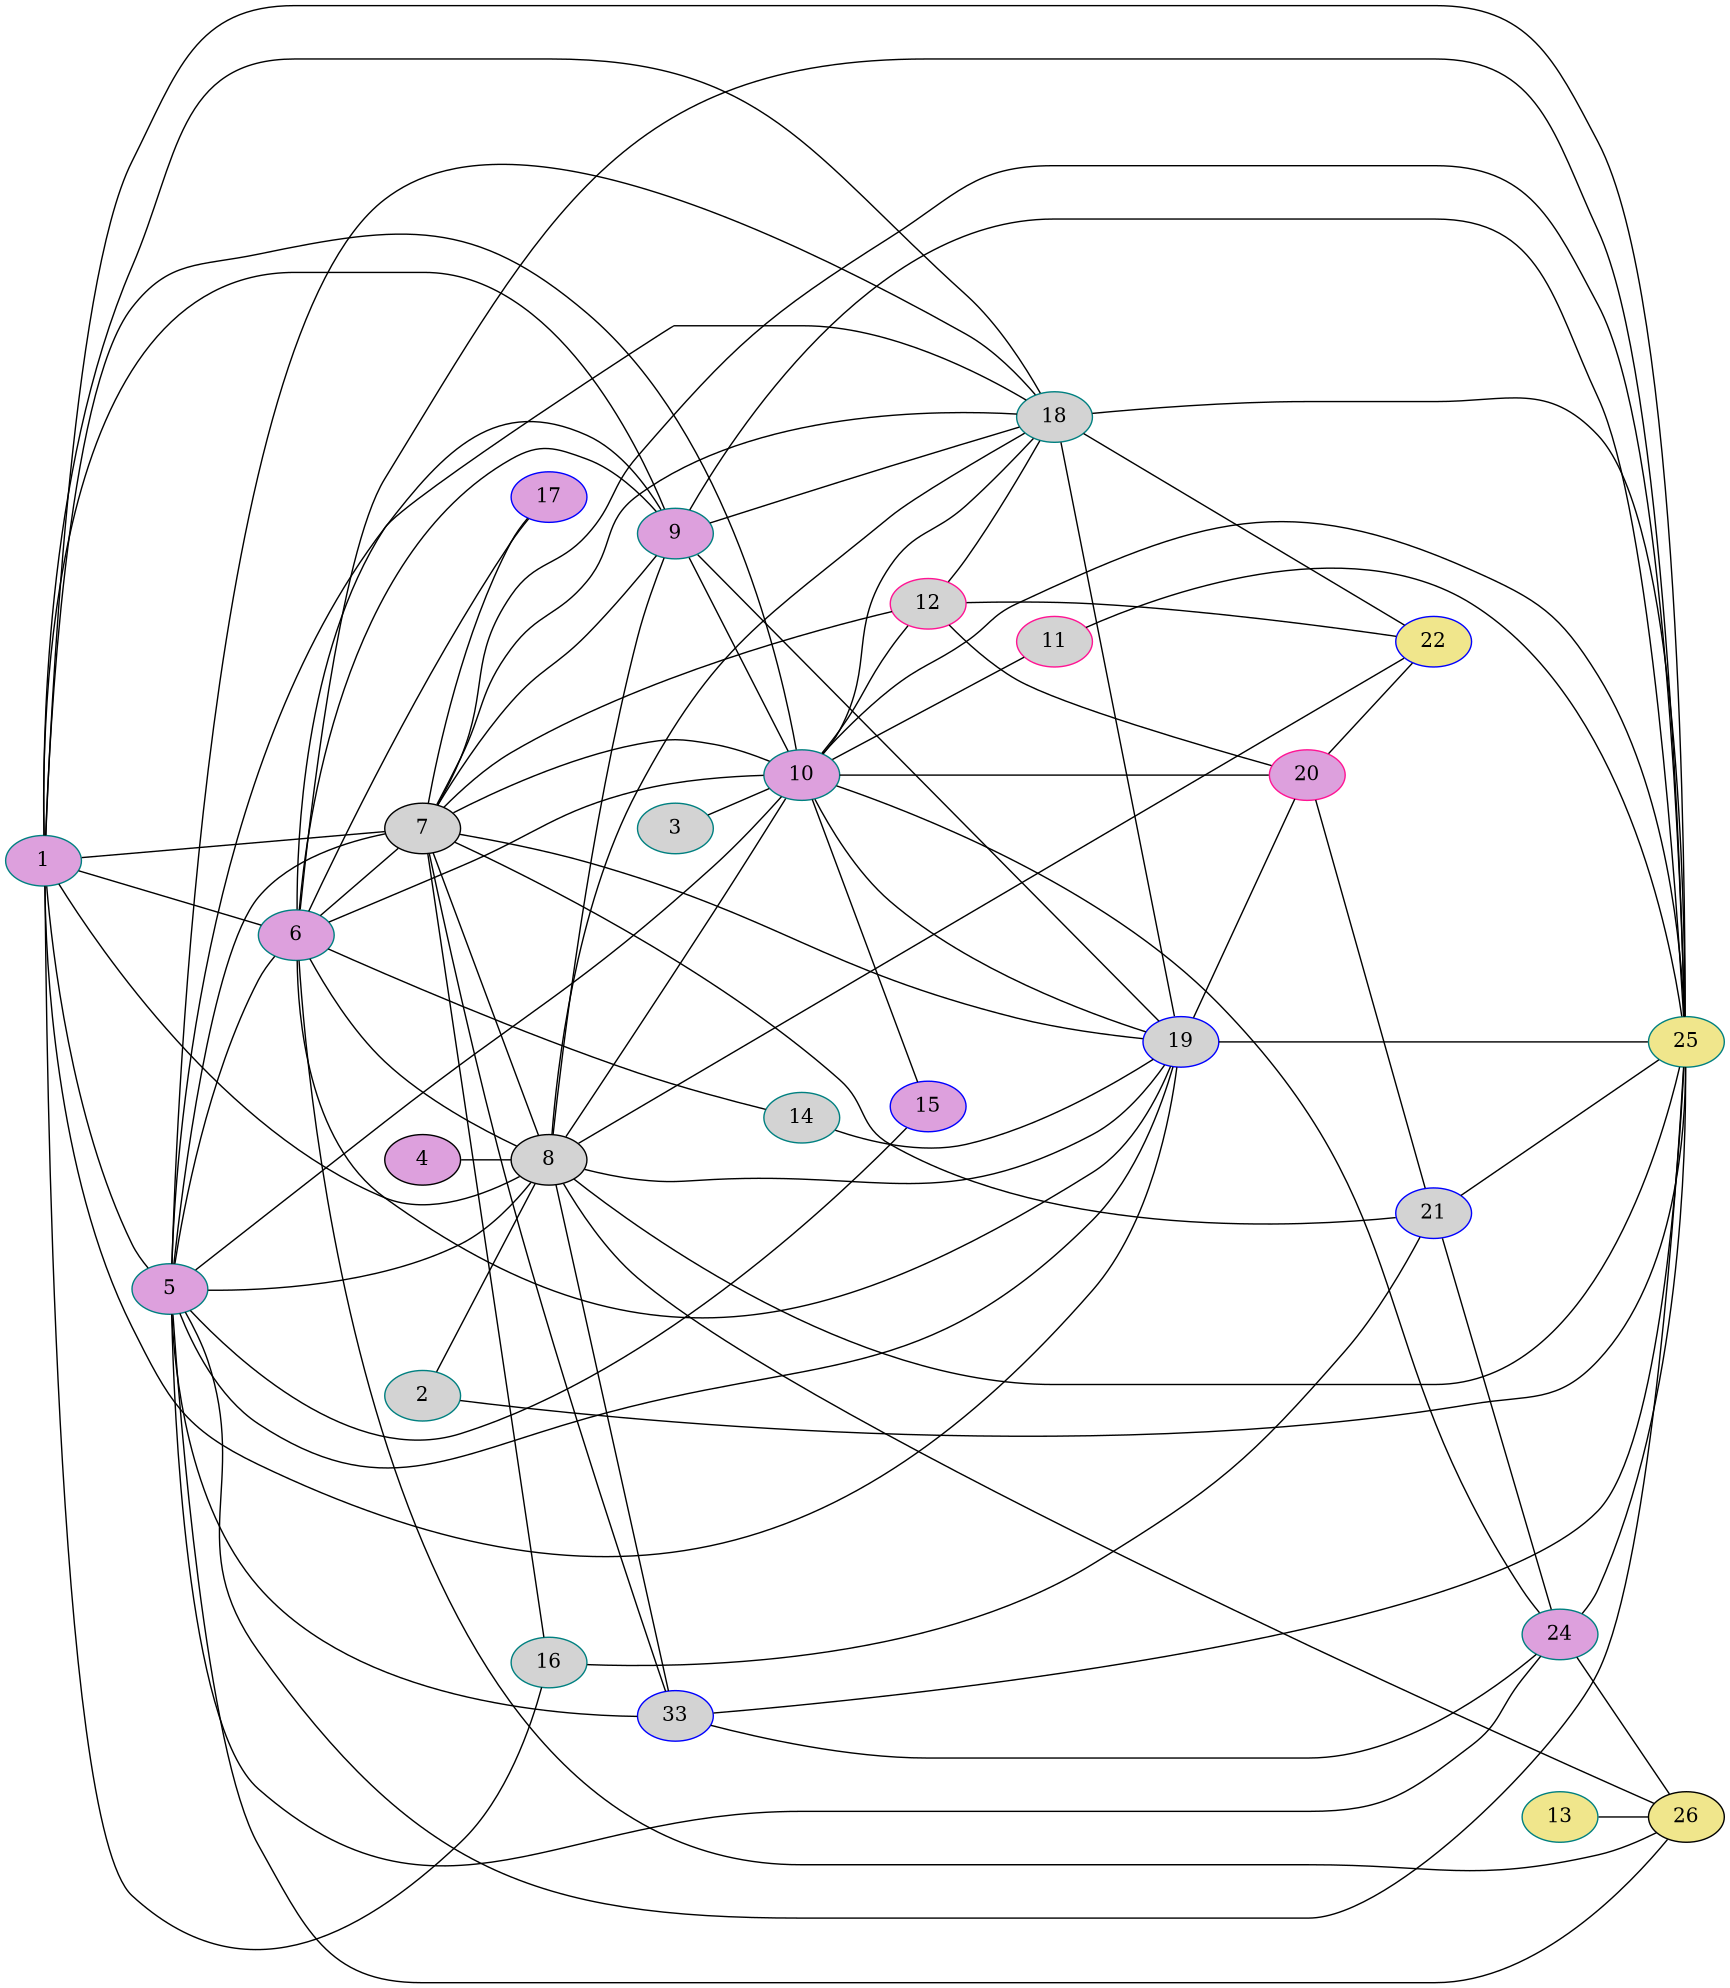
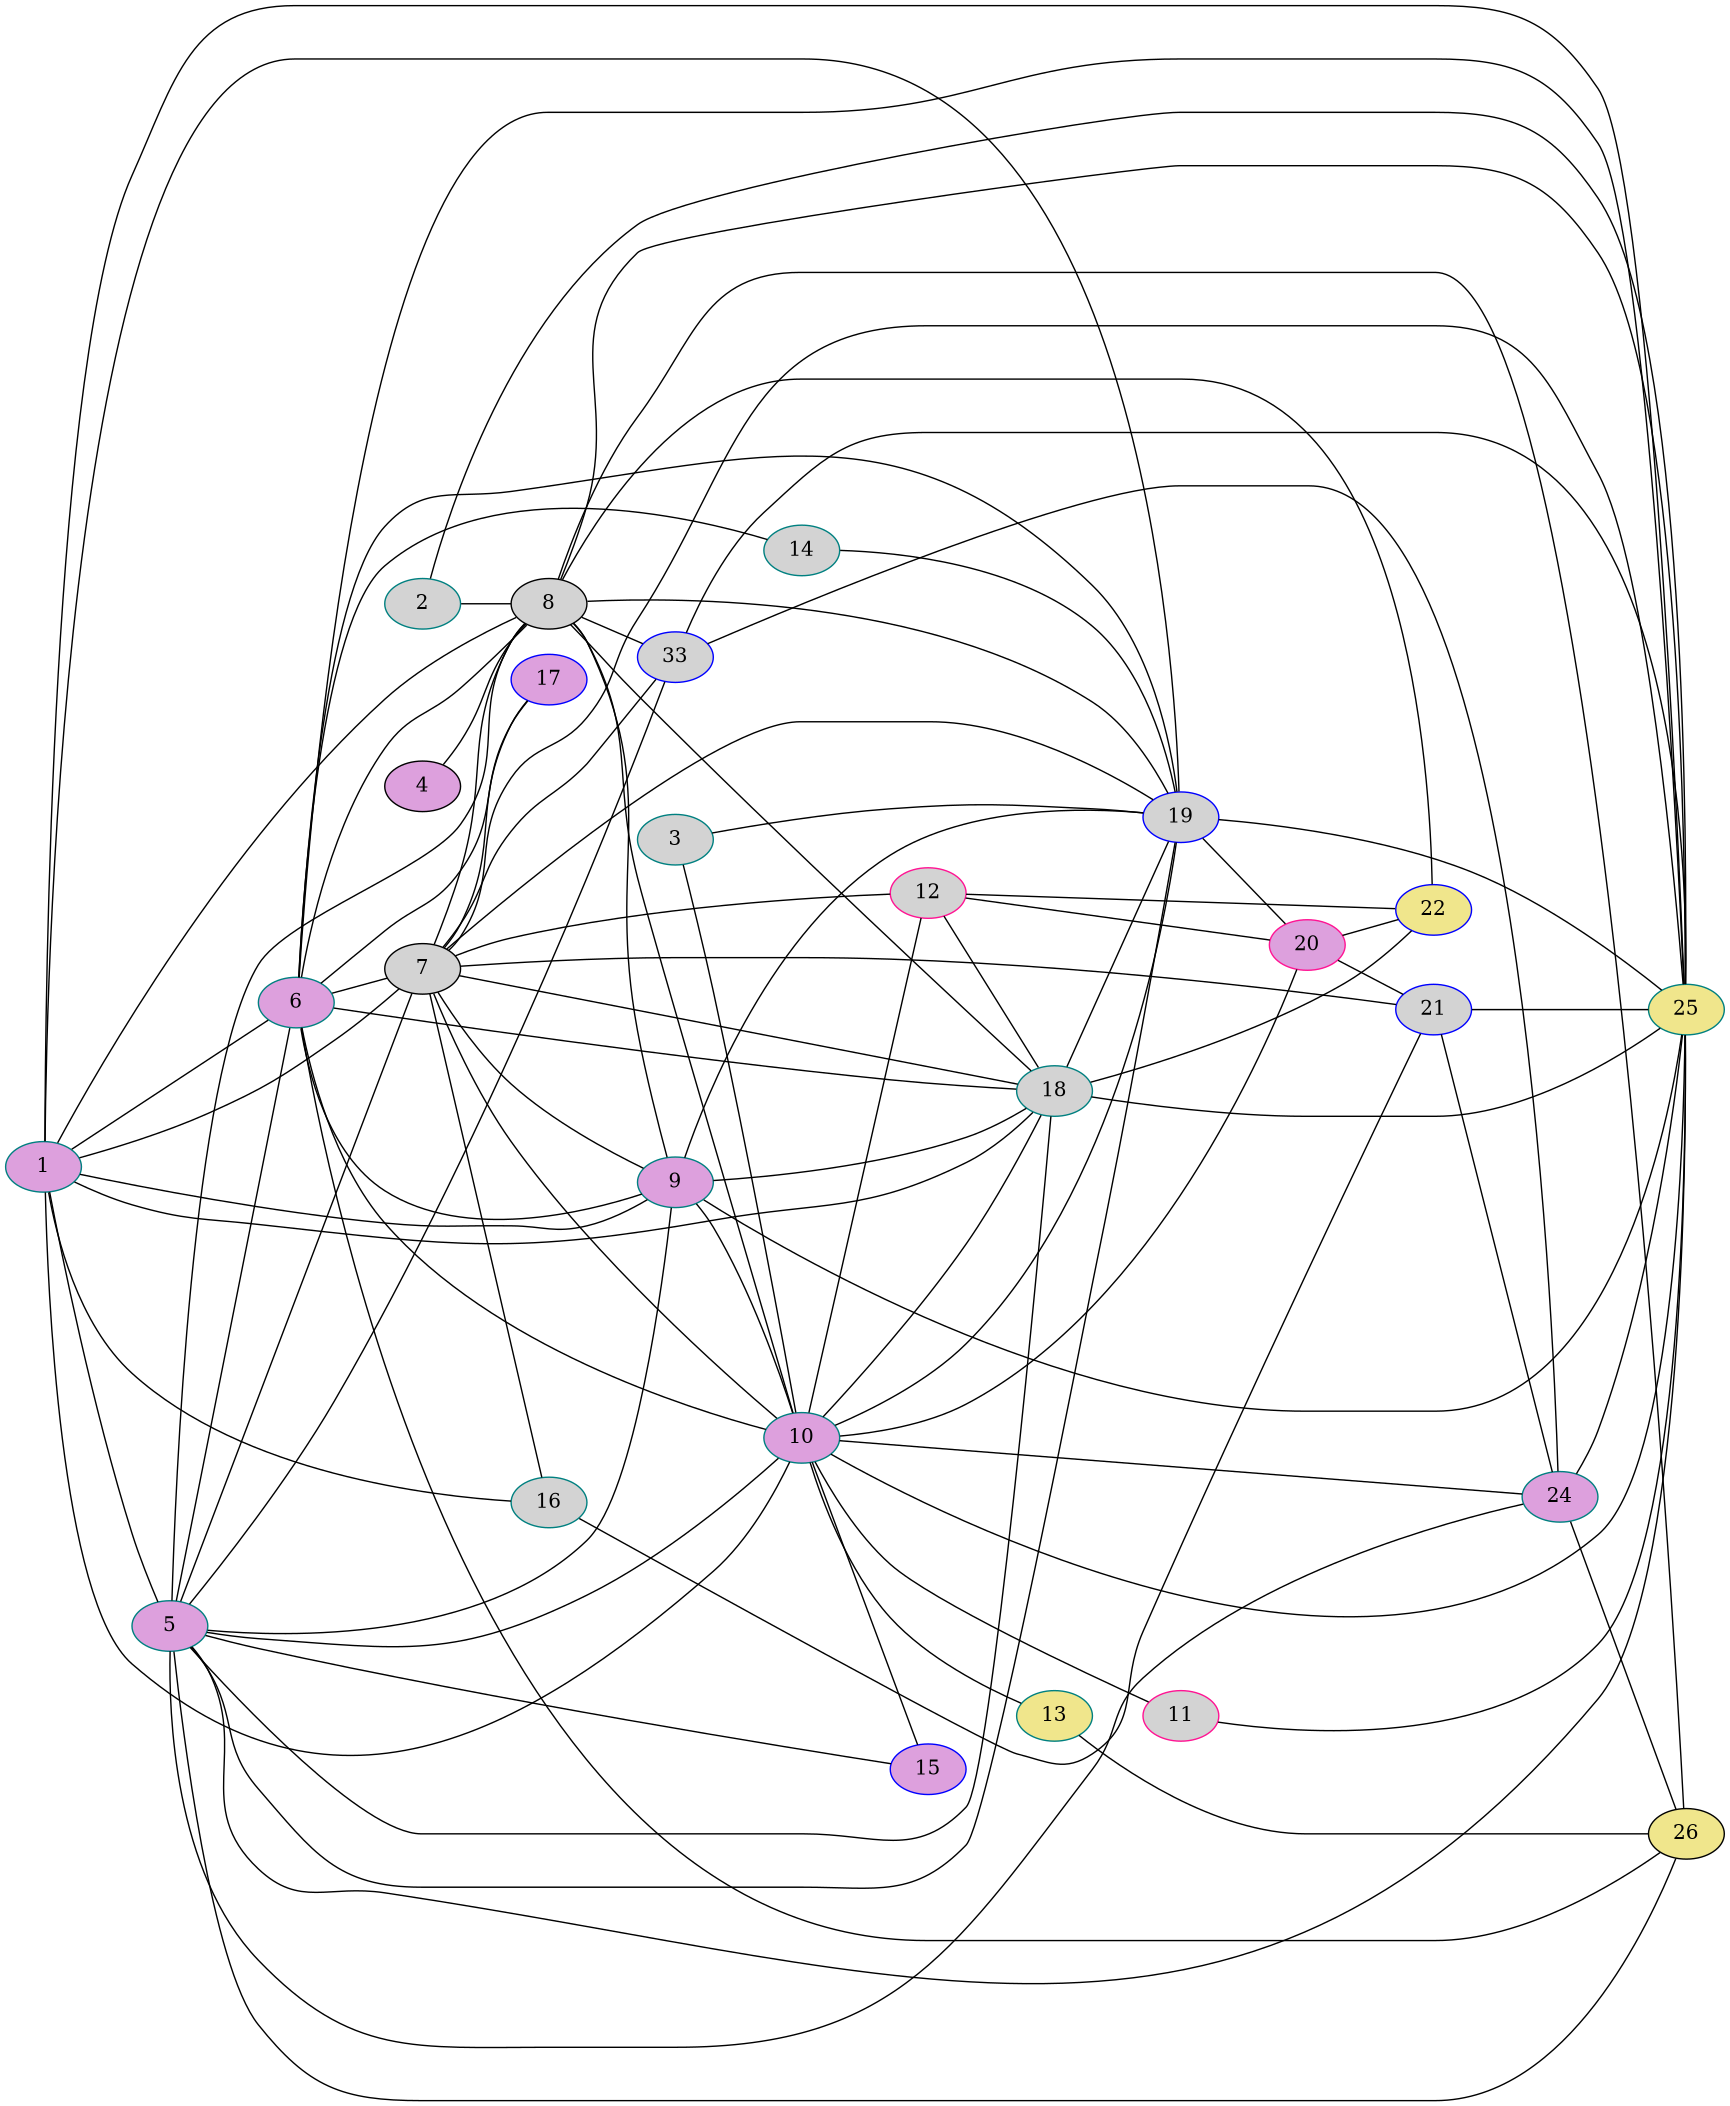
edge "19" -- "3": added
edge "10" -- "13": added
